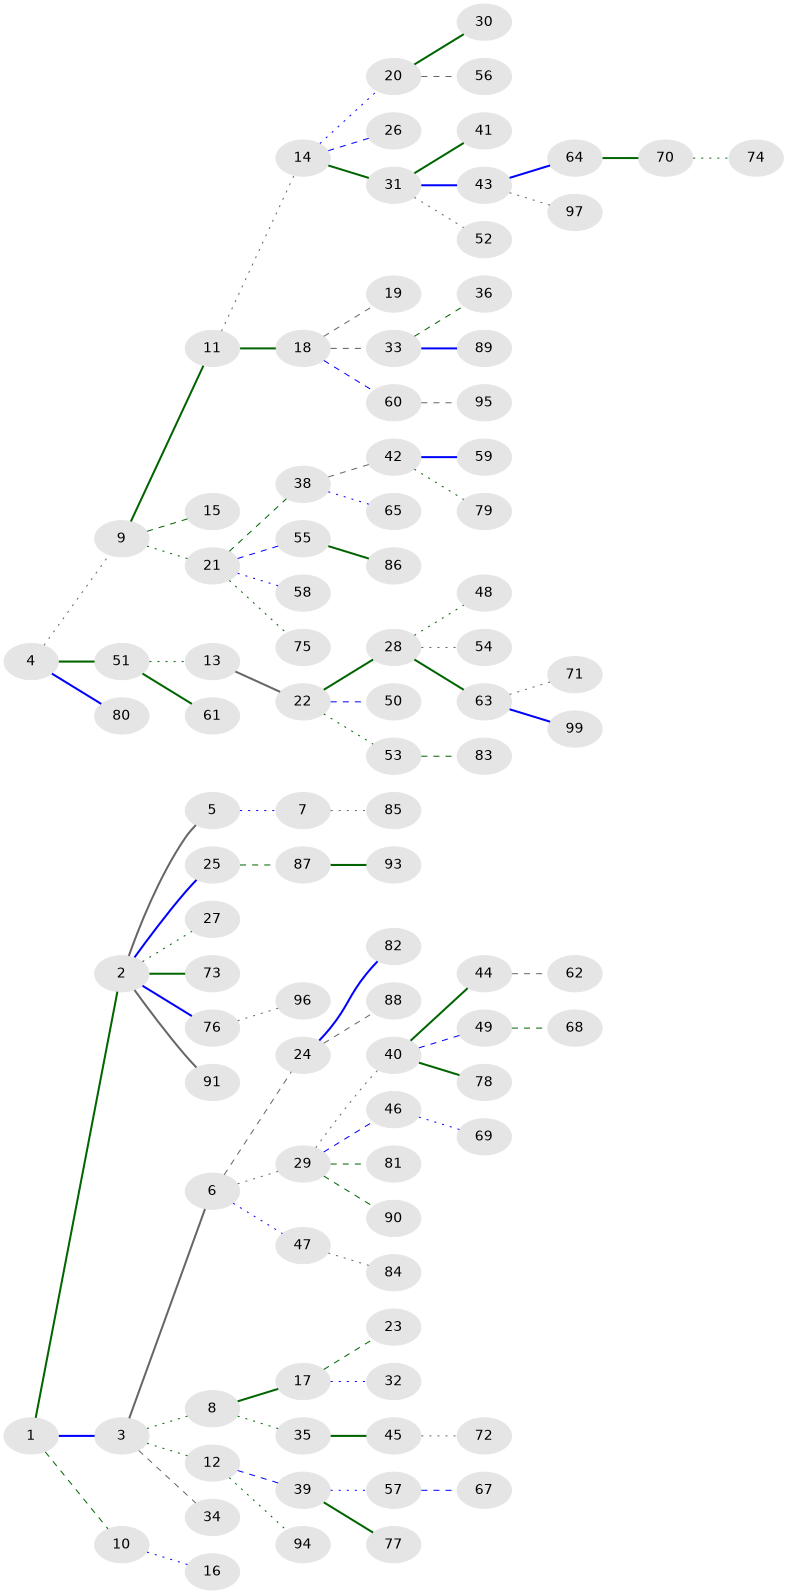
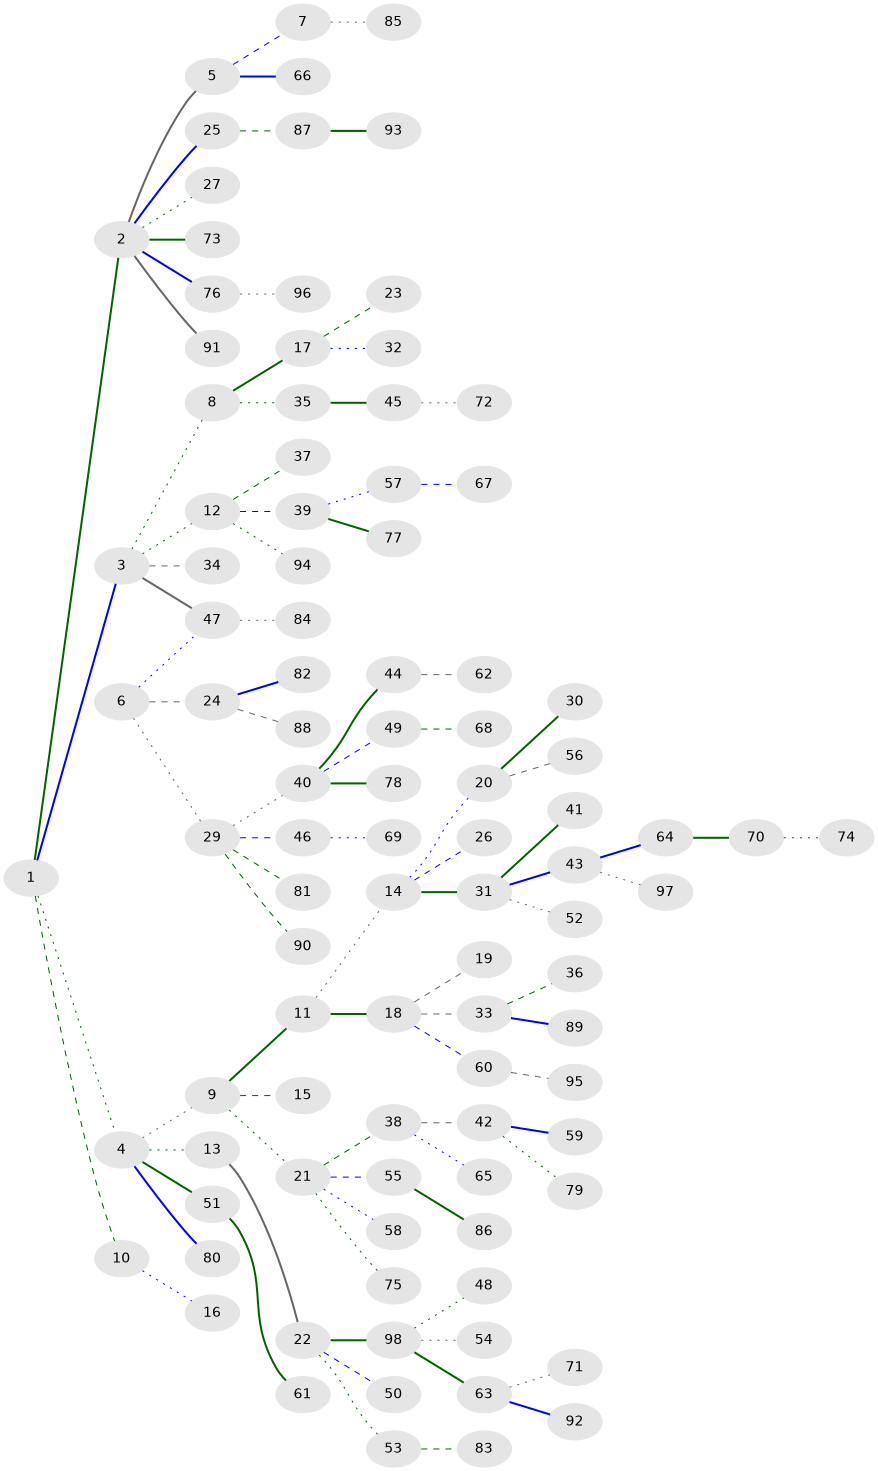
node "66": added
node "37": added
node "28": label "28" -> "98"
edge "51" -- "13": now "4" -- "13"
node "99": label "99" -> "92"
edge "5" -- "7": style dotted -> dashed
edge "1" -- "4": added
edge "6" -- "3": now "47" -- "3"
